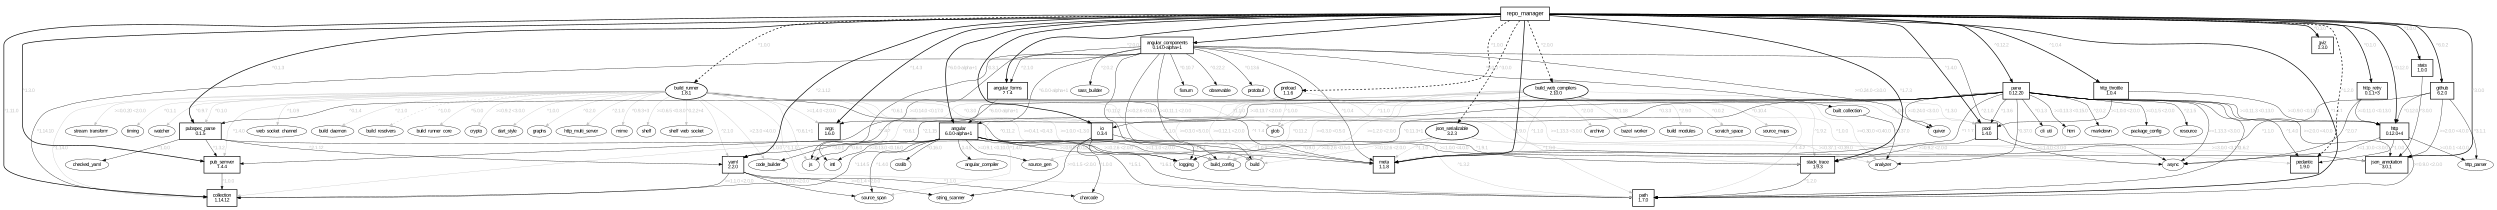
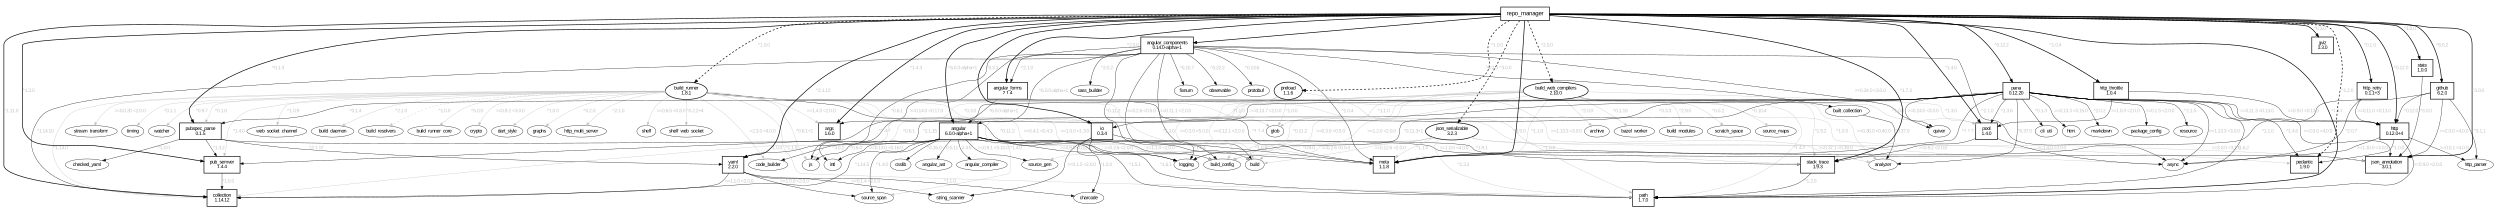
edge "build_runner 1.8.1" -> "yaml 2.2.0": removed, label "^2.1.0"
node "mime": removed
node "angular_ast": added
